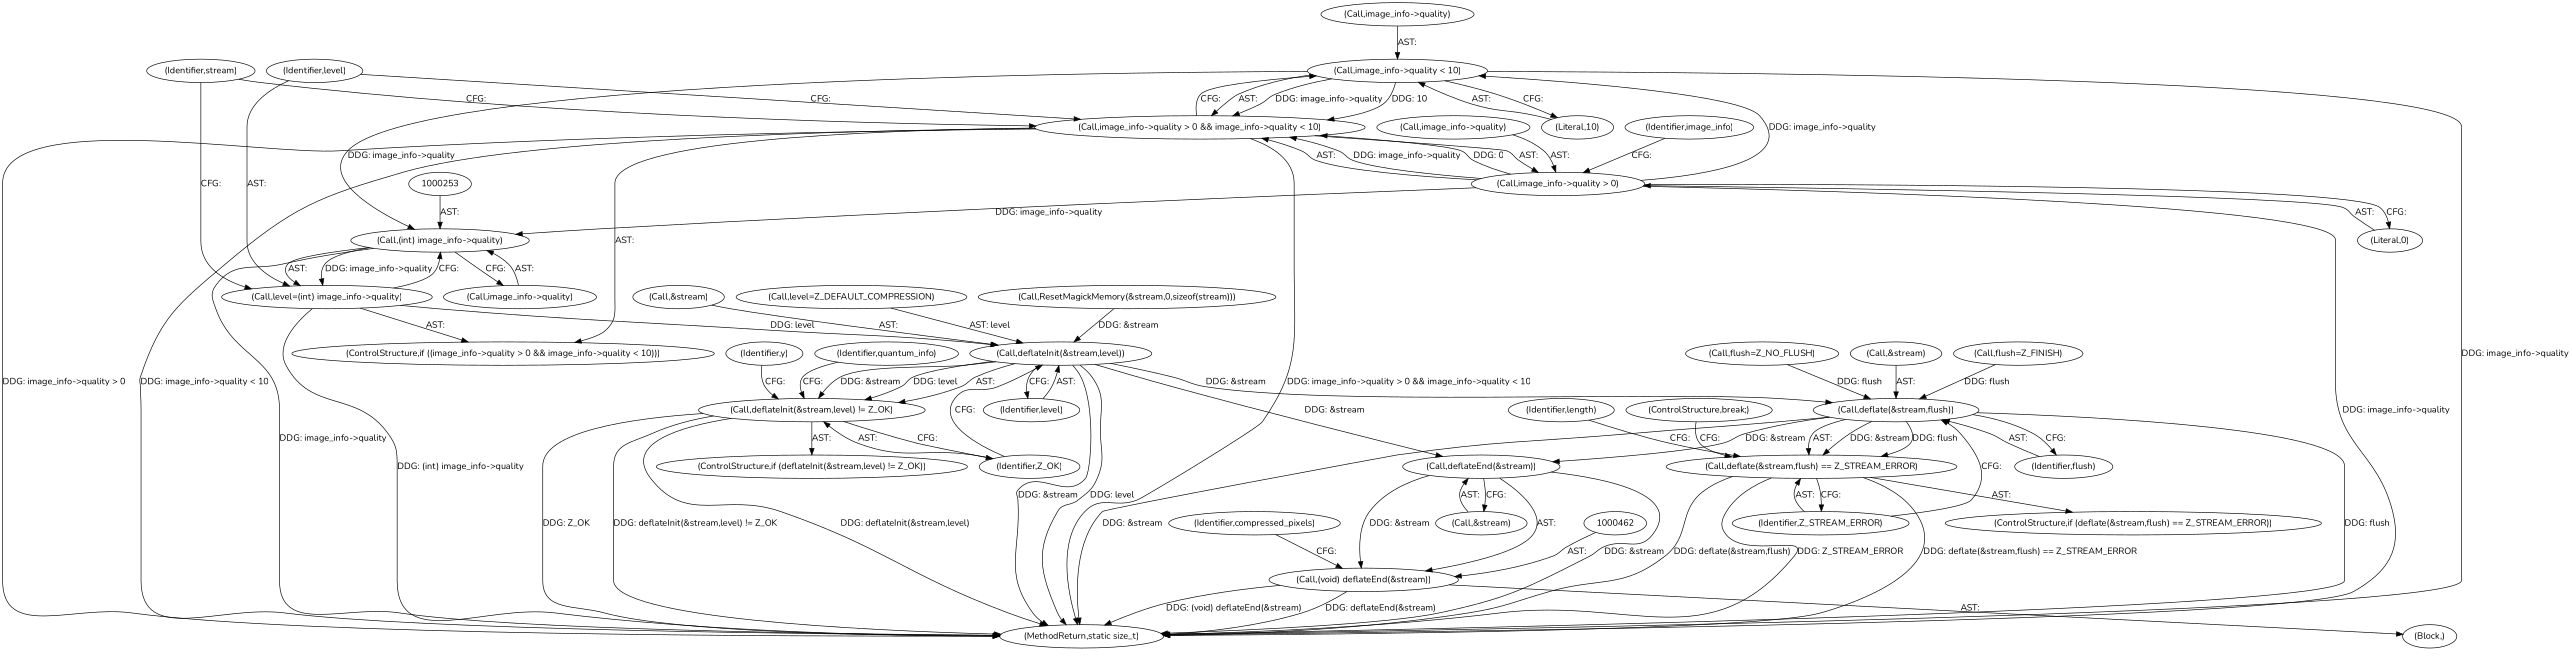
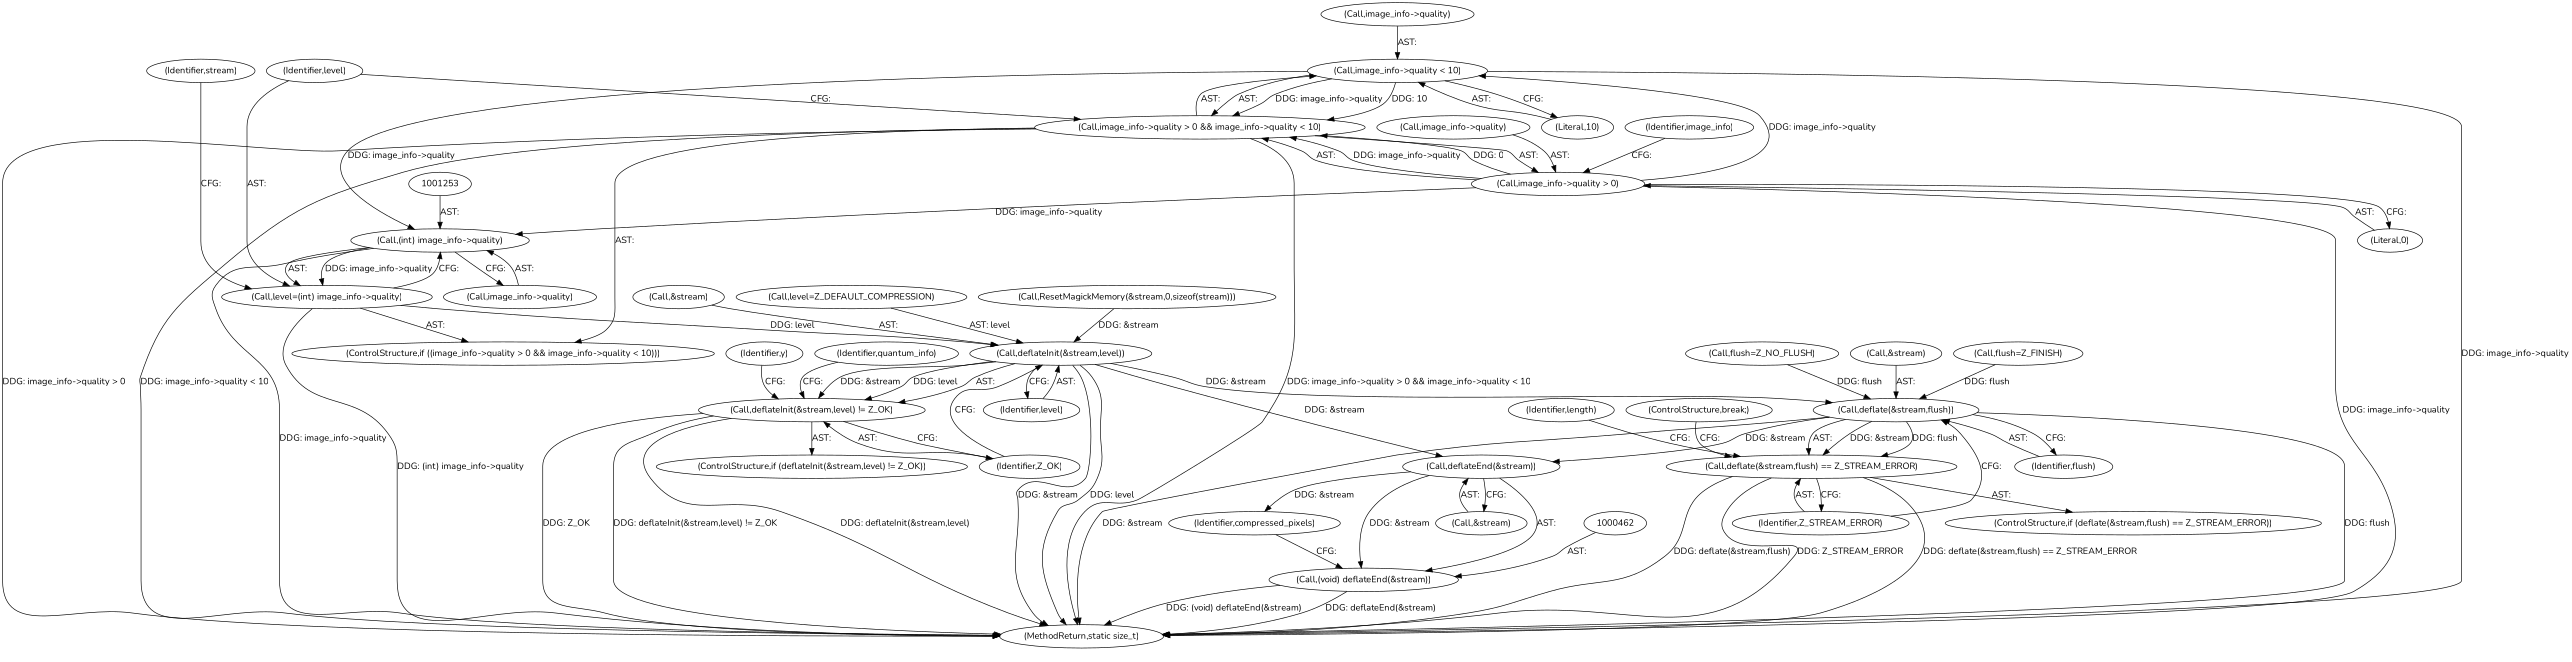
edge "(Call,image_info->quality > 0 && image_info->quality < 10)" -> "(Call,image_info->quality < 10)": label "CFG: " -> "AST: "
edge "(Identifier,stream)" -> "(Call,image_info->quality > 0 && image_info->quality < 10)": removed, label "CFG:"
node "1000253": label "1000253" -> "1001253"
edge "(Call,deflateEnd(&stream))" -> "(MethodReturn,static size_t)": now "(Call,deflateEnd(&stream))" -> "(Identifier,compressed_pixels)"
node "(Block,)": removed
